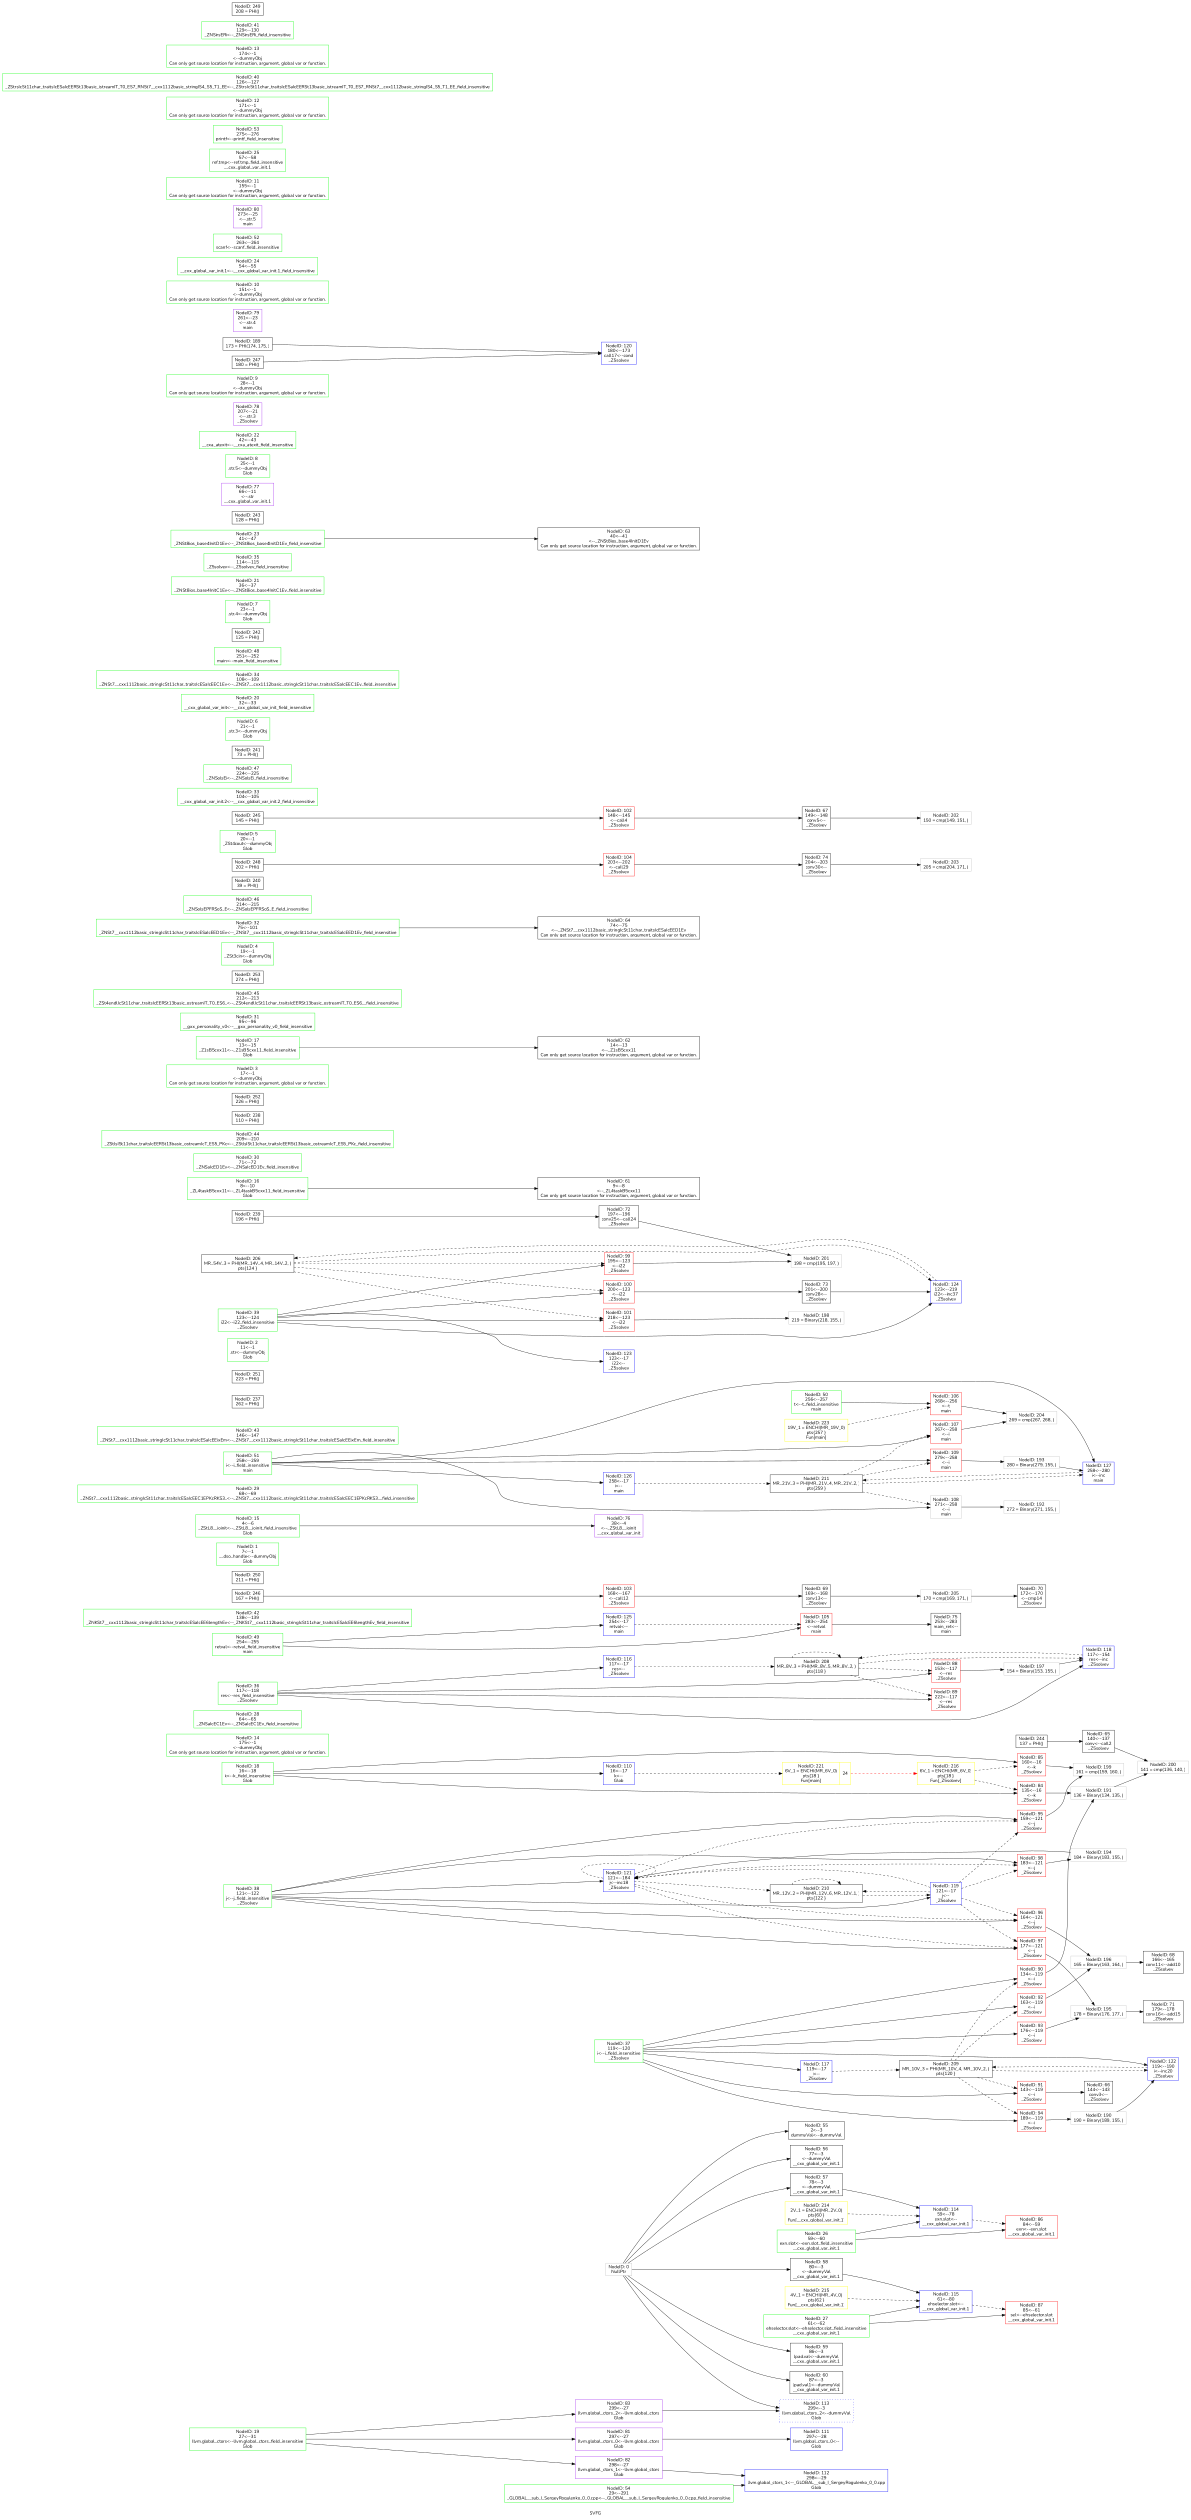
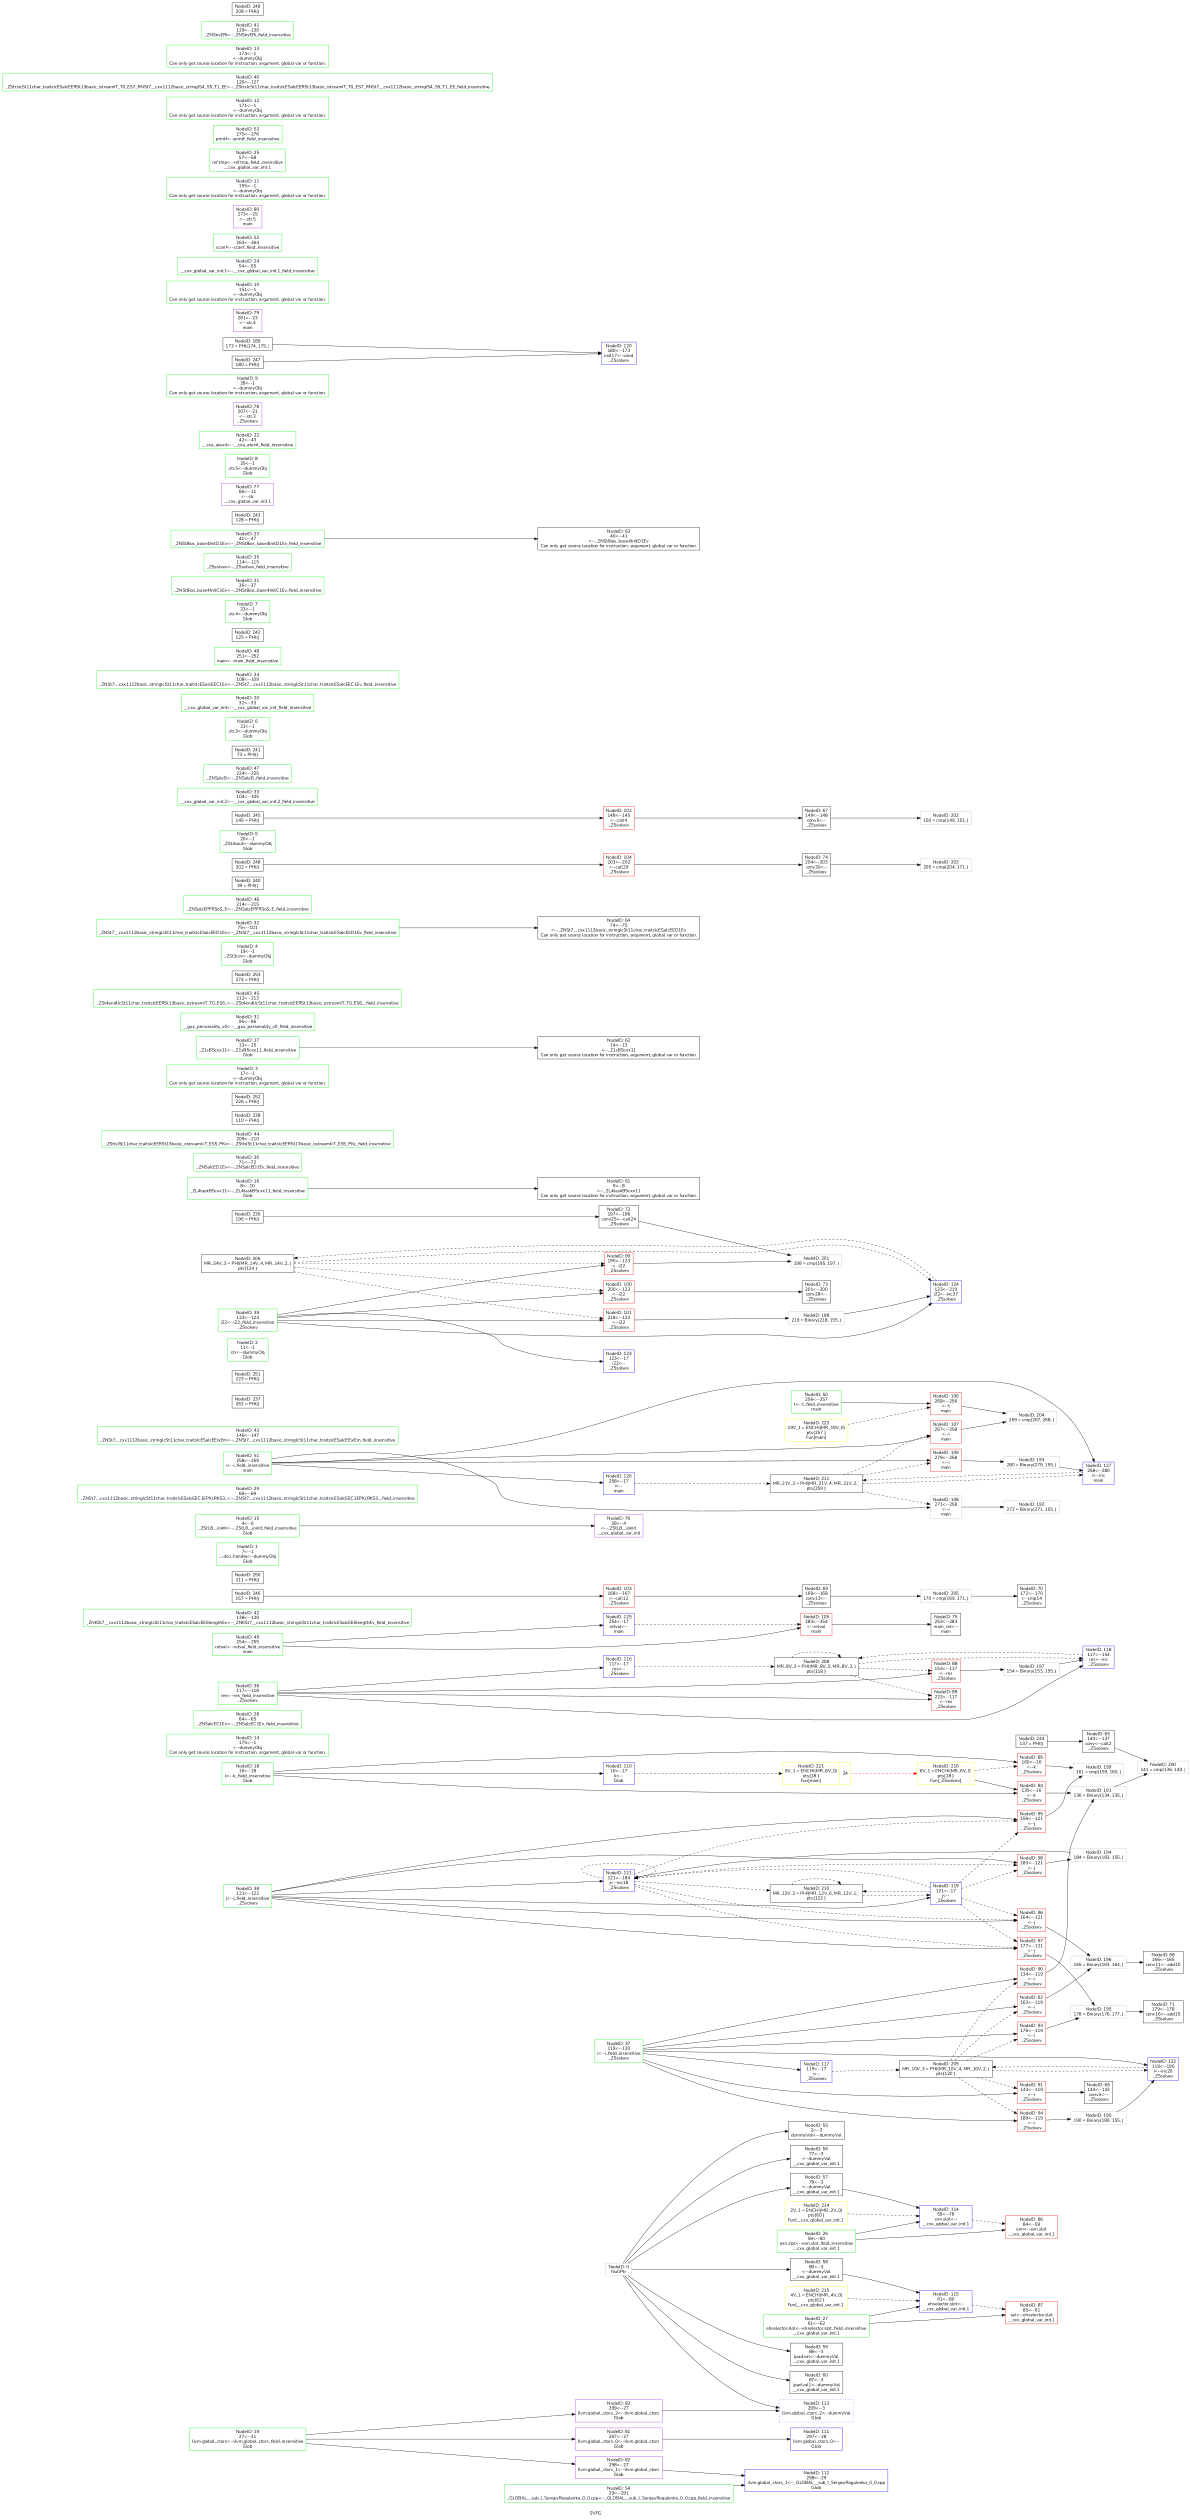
edge "NodeID: 73" -> "NodeID: 124": now "NodeID: 198" -> "NodeID: 124"
edge "NodeID: 216" -> "NodeID: 84": style dashed -> solid
edge "NodeID: 209" -> "NodeID: 93": added
